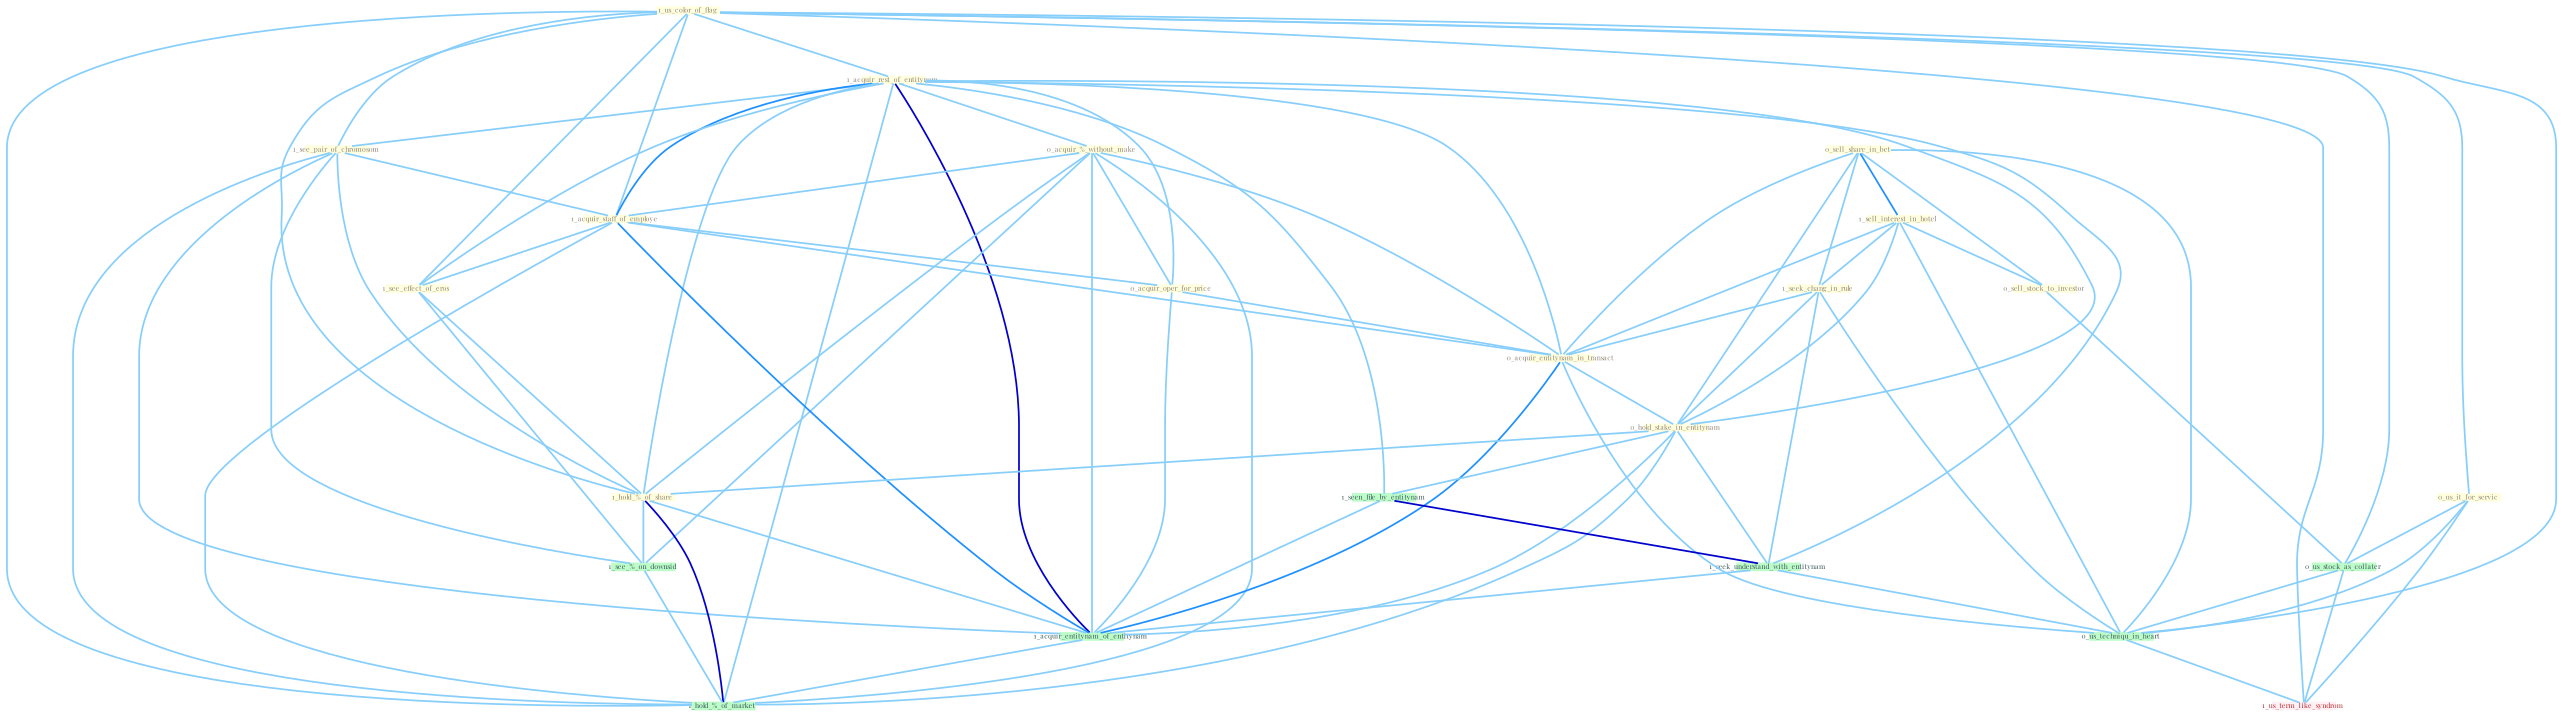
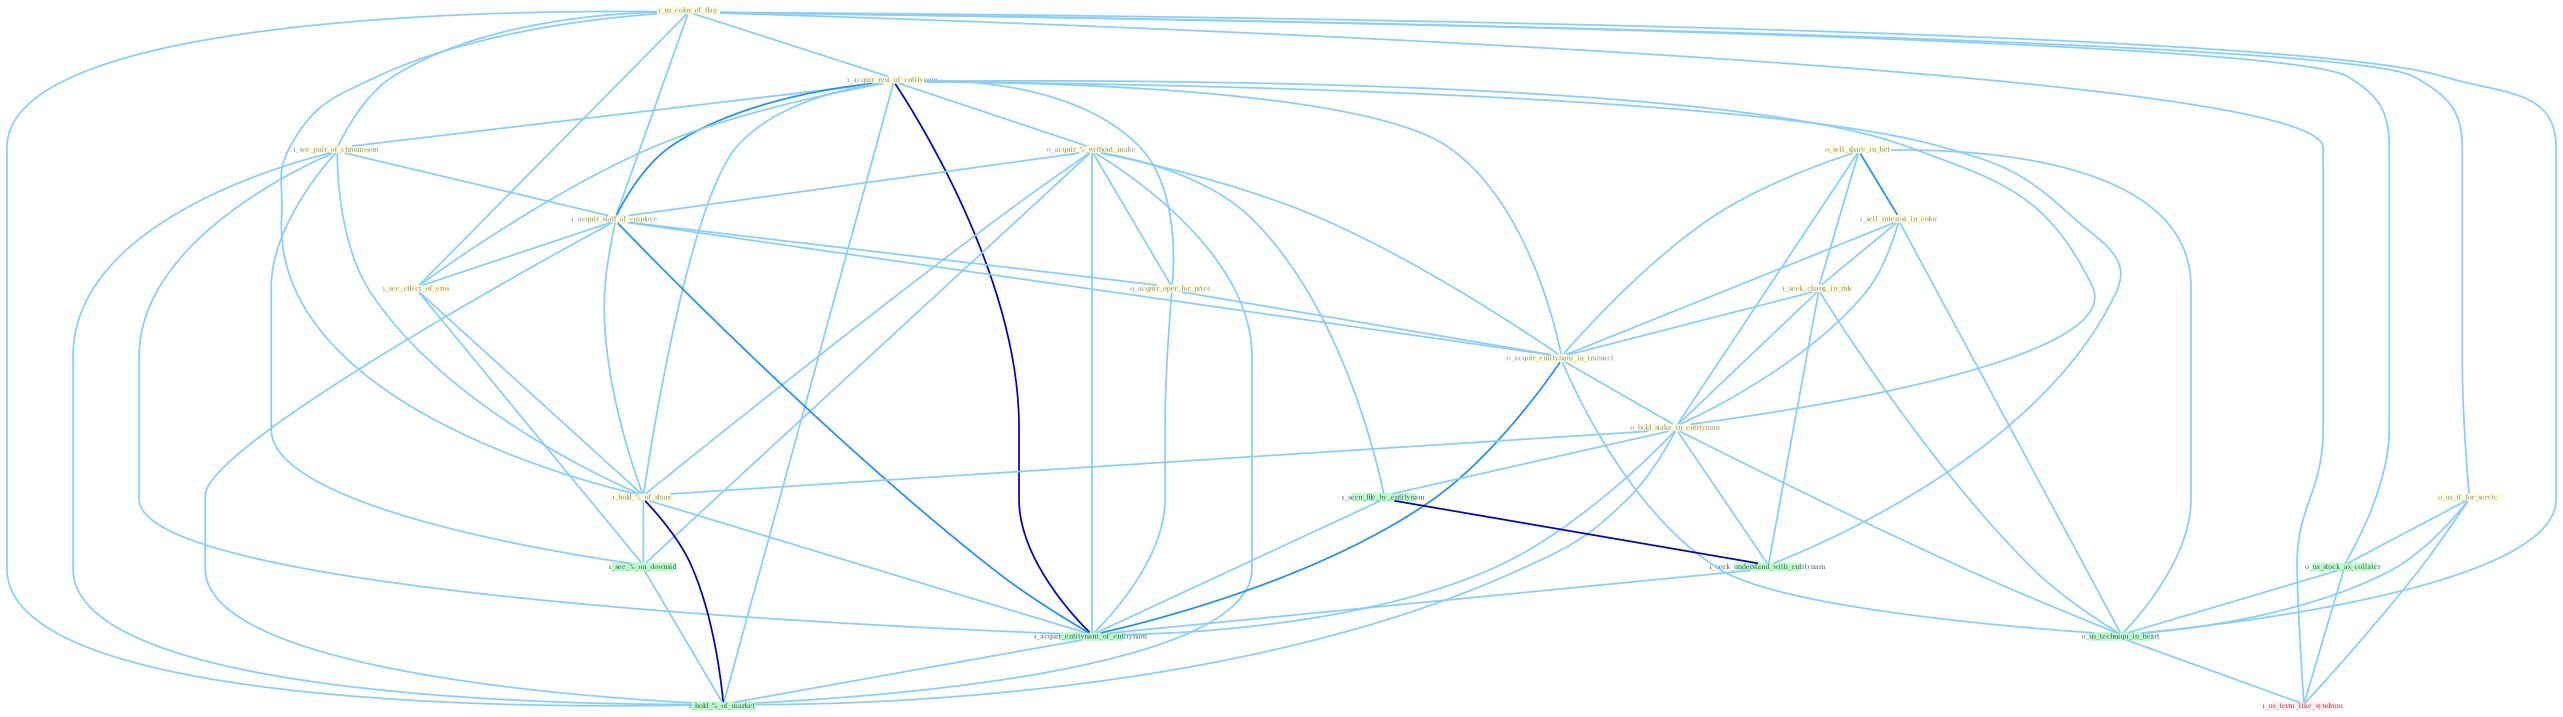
edge "1_acquir_rest_of_entitynam" -- "1_seen_file_by_entitynam": now "0_acquir_%_without_make" -- "1_seen_file_by_entitynam"
node "1_sell_interest_in_hotel": label "1_sell_interest_in_hotel" -> "1_sell_interest_in_color"
node "0_sell_stock_to_investor": removed
edge "1_acquir_staff_of_employe" -- "1_hold_%_of_share": added
edge "1_seek_understand_with_entitynam" -- "0_us_techniqu_in_heart": now "0_hold_stake_in_entitynam" -- "0_us_techniqu_in_heart"
